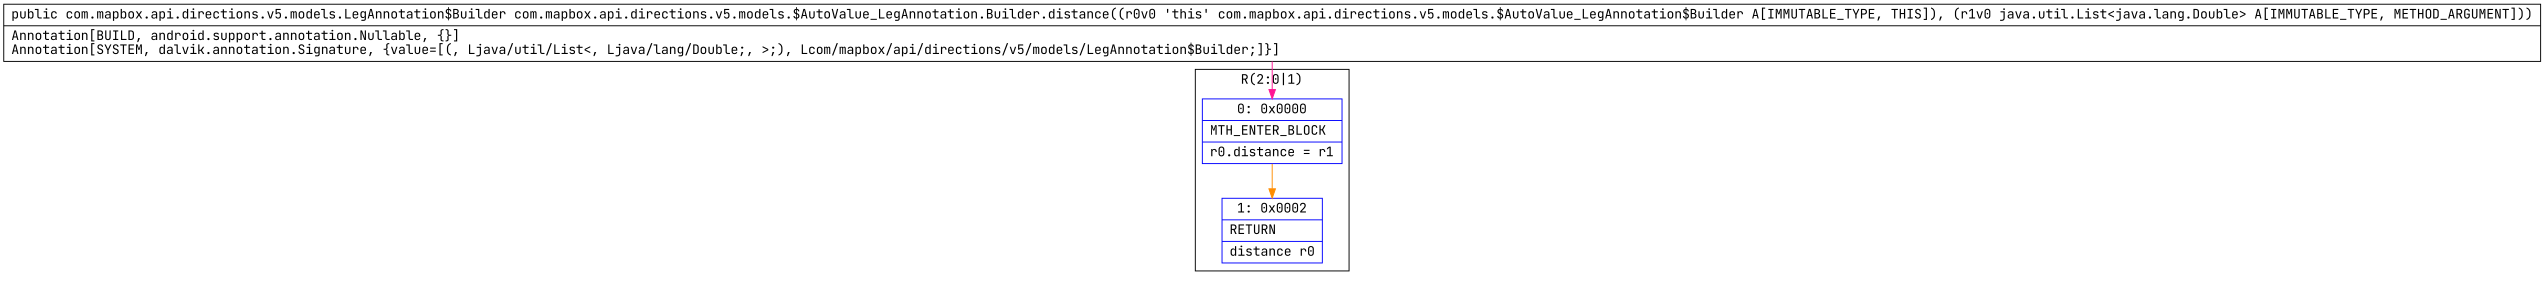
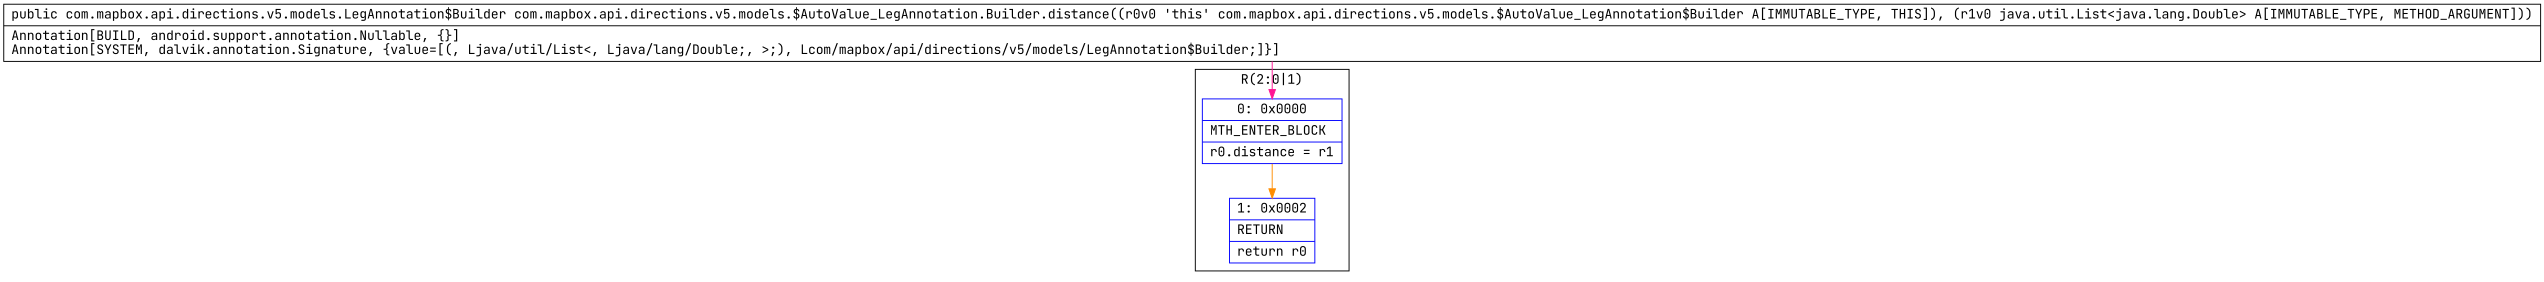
node "1: 0x0002": text "distance r0" -> "return r0"
